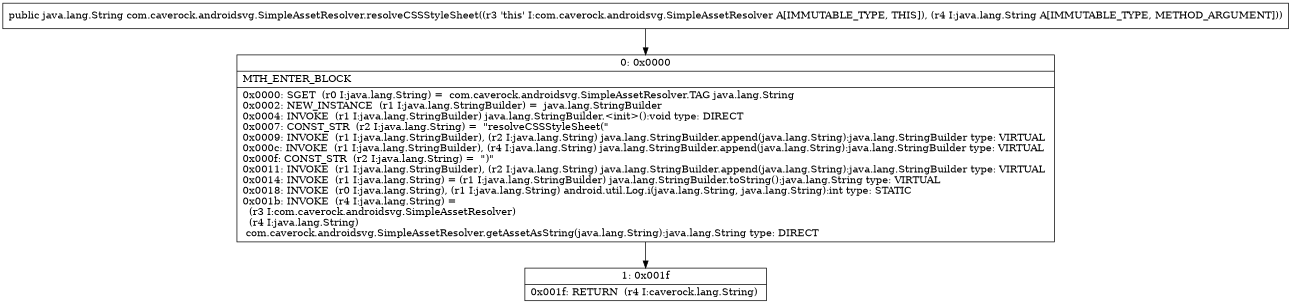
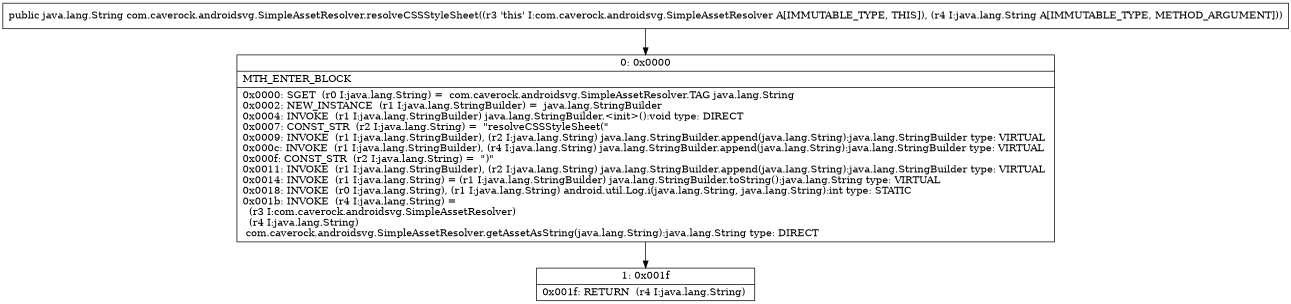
node "1: 0x001f": text "0x001f: RETURN  (r4 I:caverock.lang.String)" -> "0x001f: RETURN  (r4 I:java.lang.String)"
